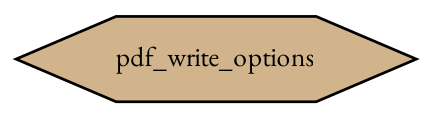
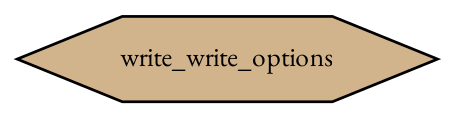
node "pdf_write_options": label "pdf_write_options" -> "write_write_options"
